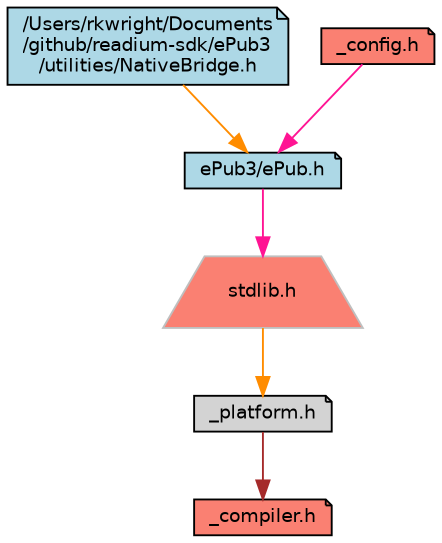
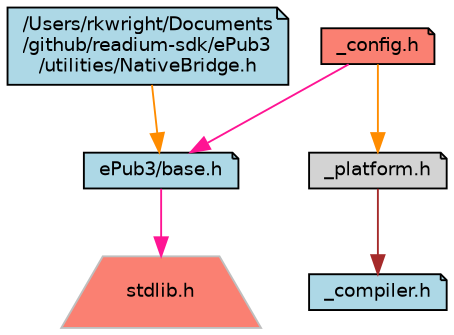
node "ePub3/ePub.h": label "ePub3/ePub.h" -> "ePub3/base.h"
edge "stdlib.h" -> "_platform.h": now "_config.h" -> "_platform.h"
node "_compiler.h": fillcolor salmon -> lightblue
